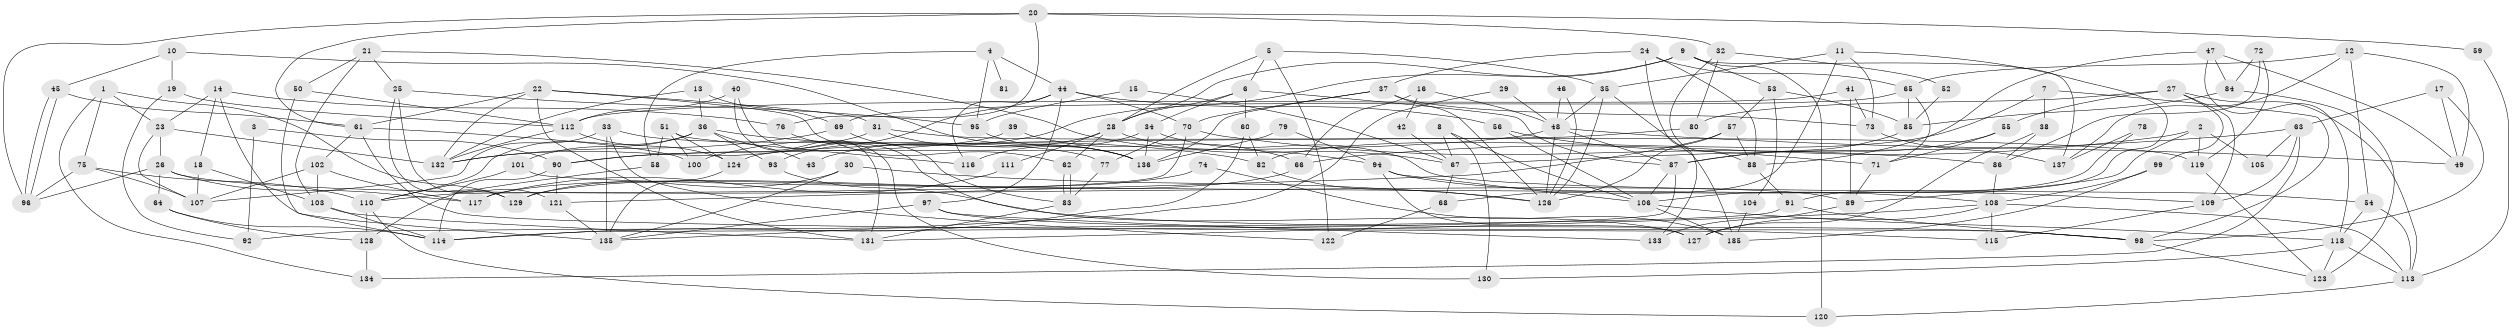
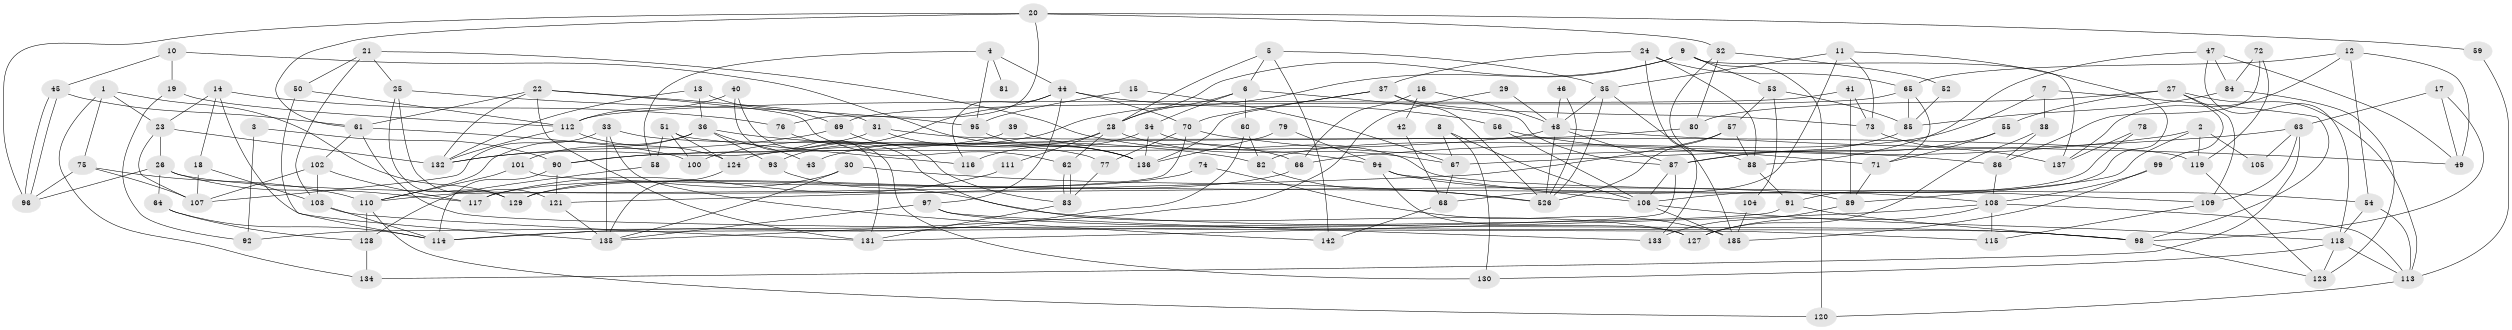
edge "42" -- "67": now "42" -- "68"
node "126": label "126" -> "526"
node "122": label "122" -> "142"
